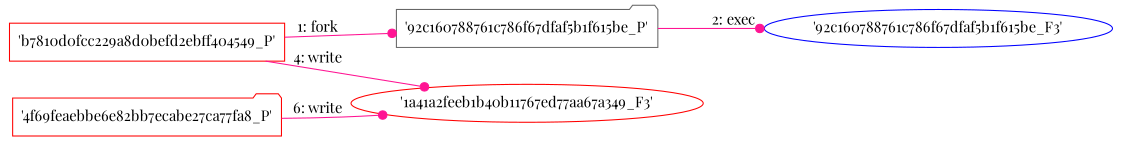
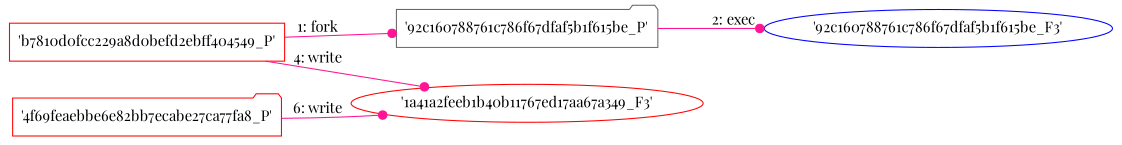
node "'1a41a2feeb1b40b11767ed77aa67a349_F3'": label "'1a41a2feeb1b40b11767ed77aa67a349_F3'" -> "'1a41a2feeb1b40b11767ed17aa67a349_F3'"
